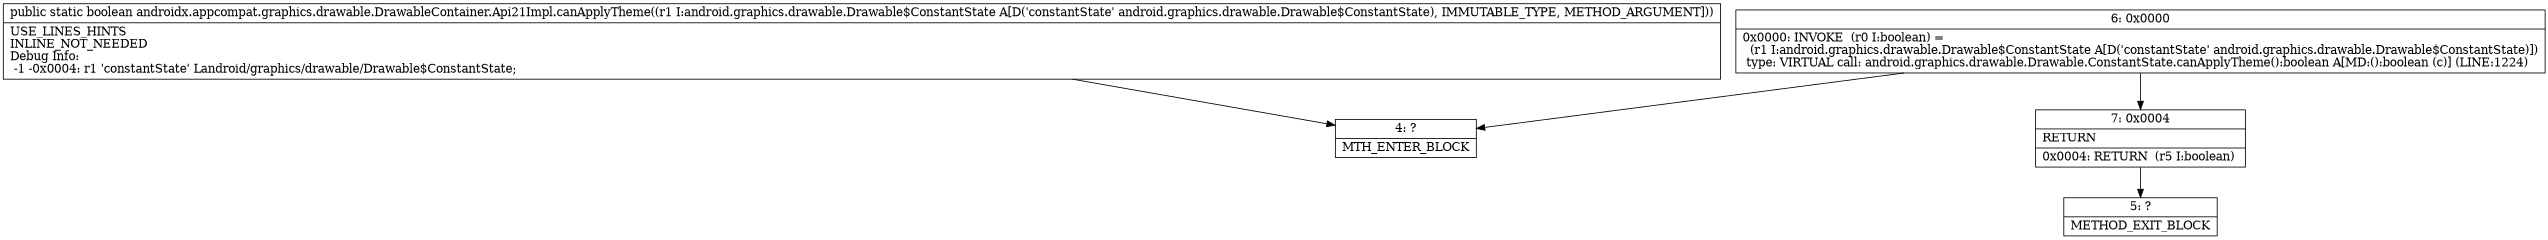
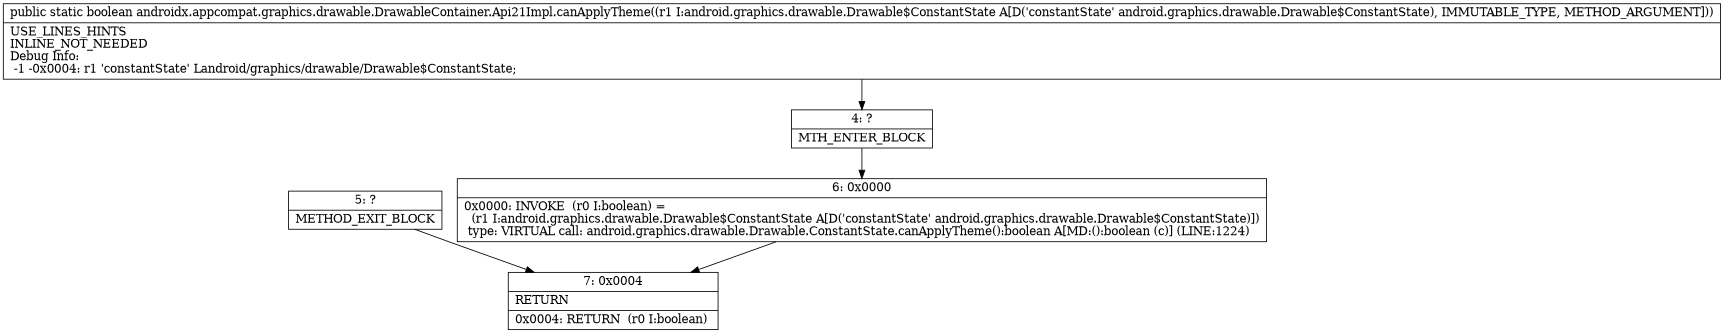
edge "6: 0x0000" -> "4: ?": reversed
node "7: 0x0004": text "0x0004: RETURN  (r5 I:boolean)" -> "0x0004: RETURN  (r0 I:boolean)"
edge "7: 0x0004" -> "5: ?": reversed
